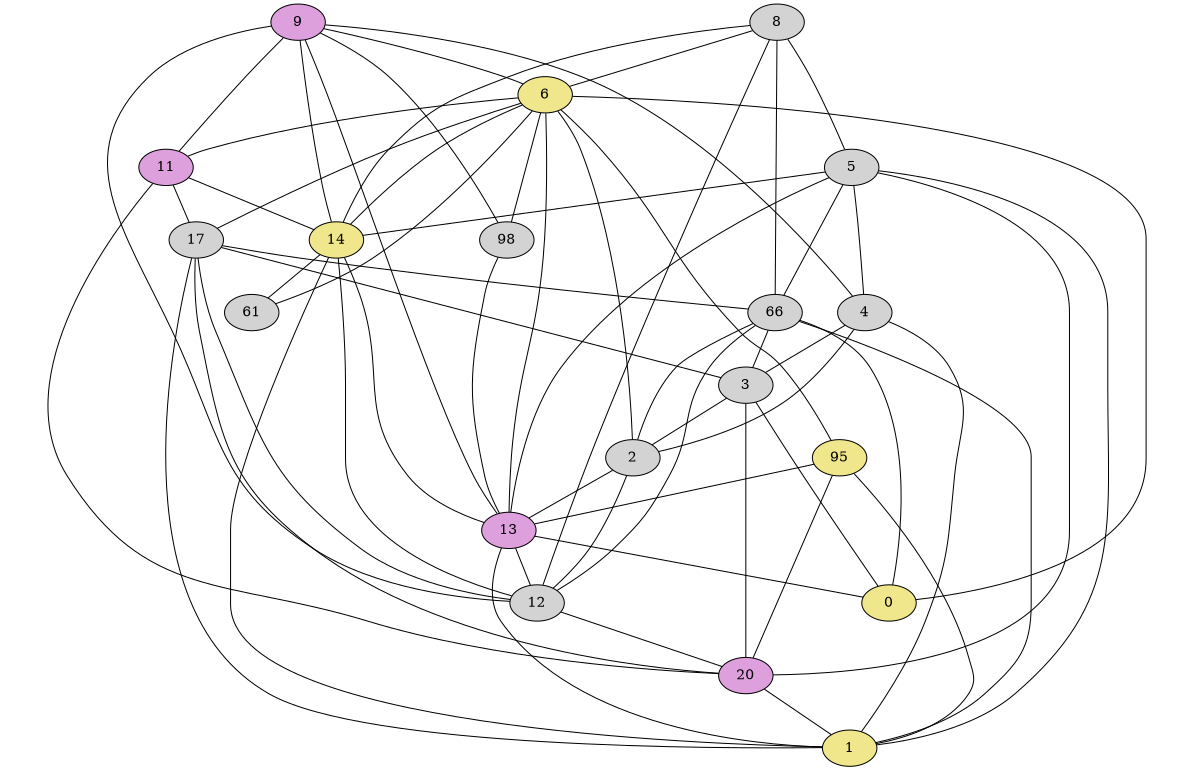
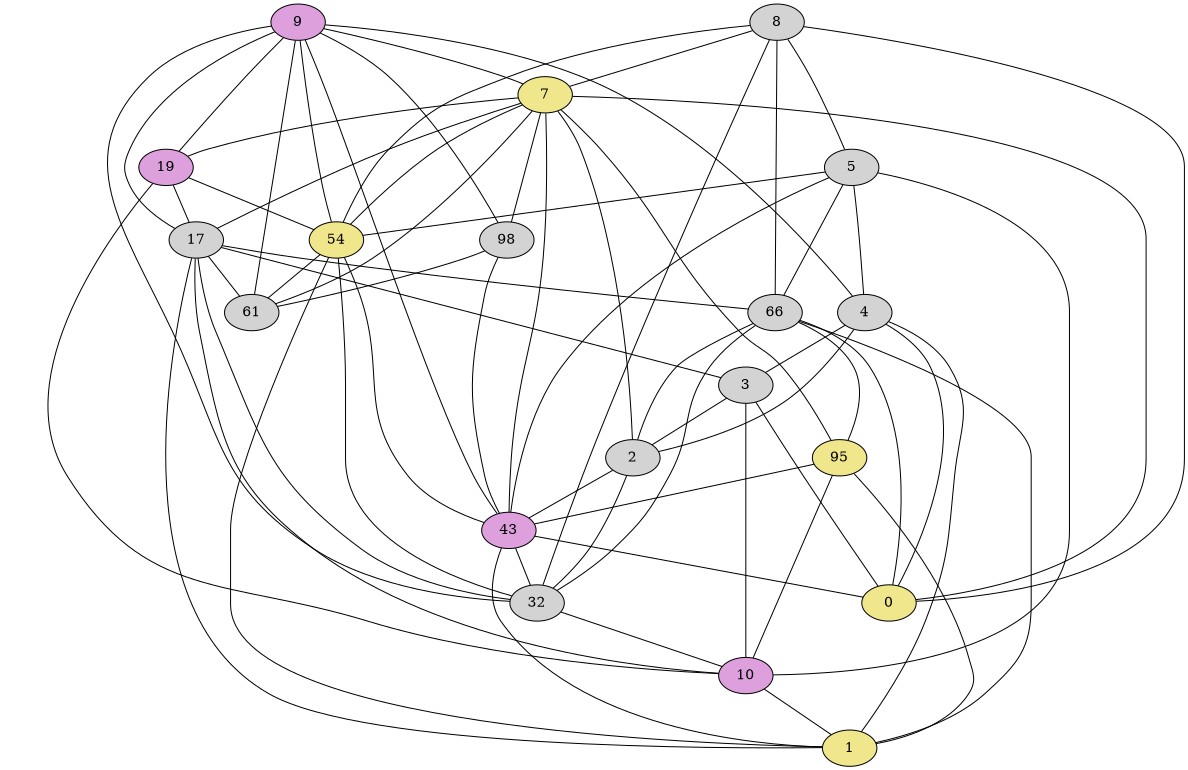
node "6": label "6" -> "7"
edge "9" -- "17": added
node "11": label "11" -> "19"
edge "9" -- "61": added
node "14": label "14" -> "54"
edge "8" -- "0": added
edge "17" -- "61": added
edge "98" -- "61": added
edge "66" -- "3": now "66" -- "95"
edge "5" -- "1": removed
edge "4" -- "0": added
node "13": label "13" -> "43"
node "12": label "12" -> "32"
node "20": label "20" -> "10"
